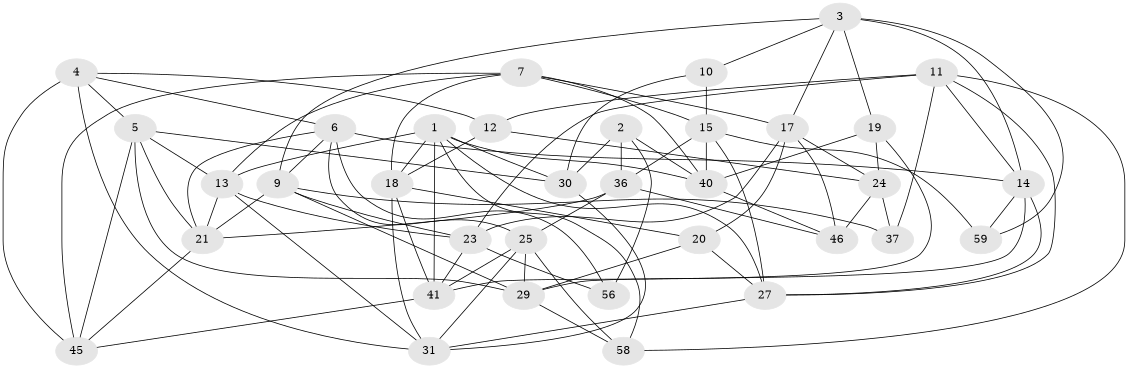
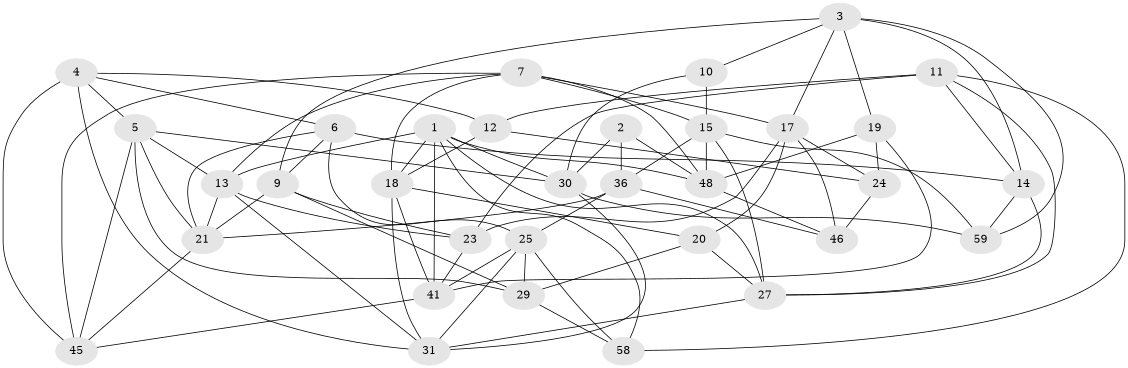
node "40": label "40" -> "48"
edge "30" -- "59": added
node "37": removed
edge "14" -- "29": removed
node "56": removed
